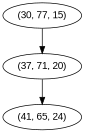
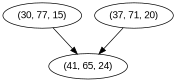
edge "(30, 77, 15)" -> "(37, 71, 20)": now "(30, 77, 15)" -> "(41, 65, 24)"
